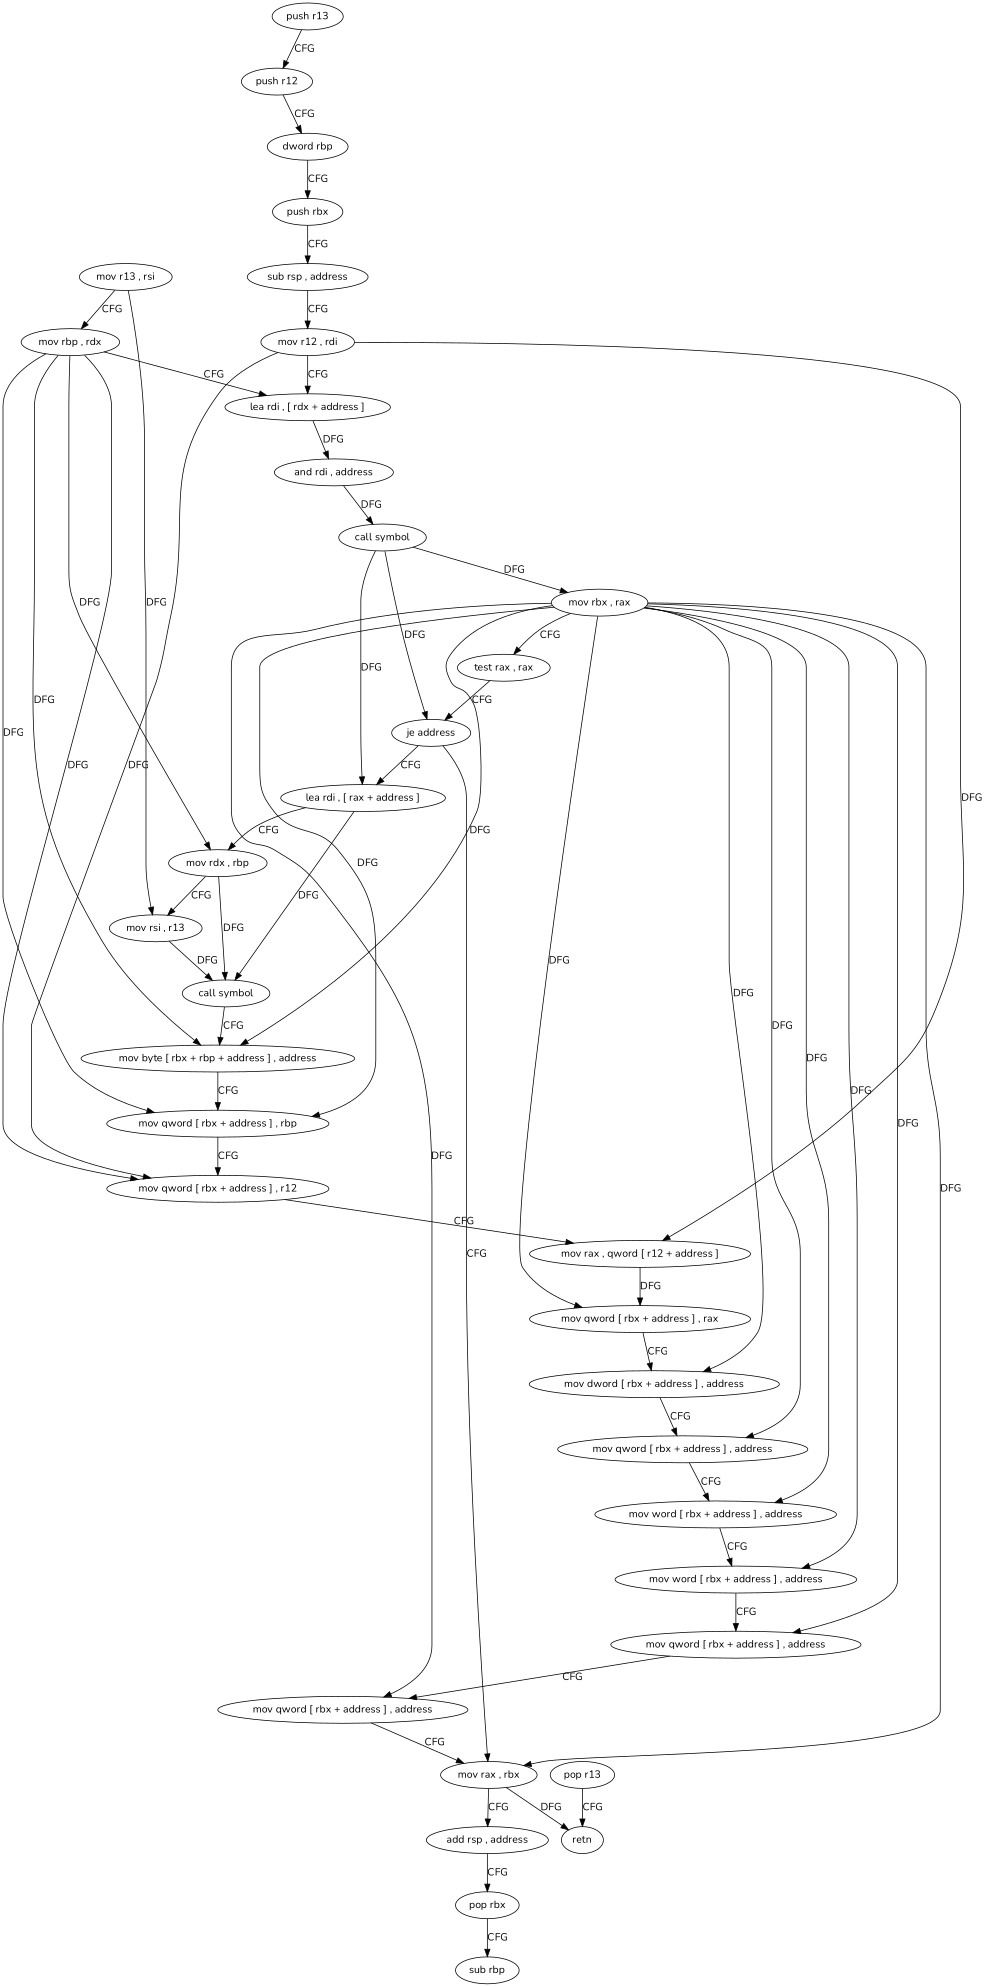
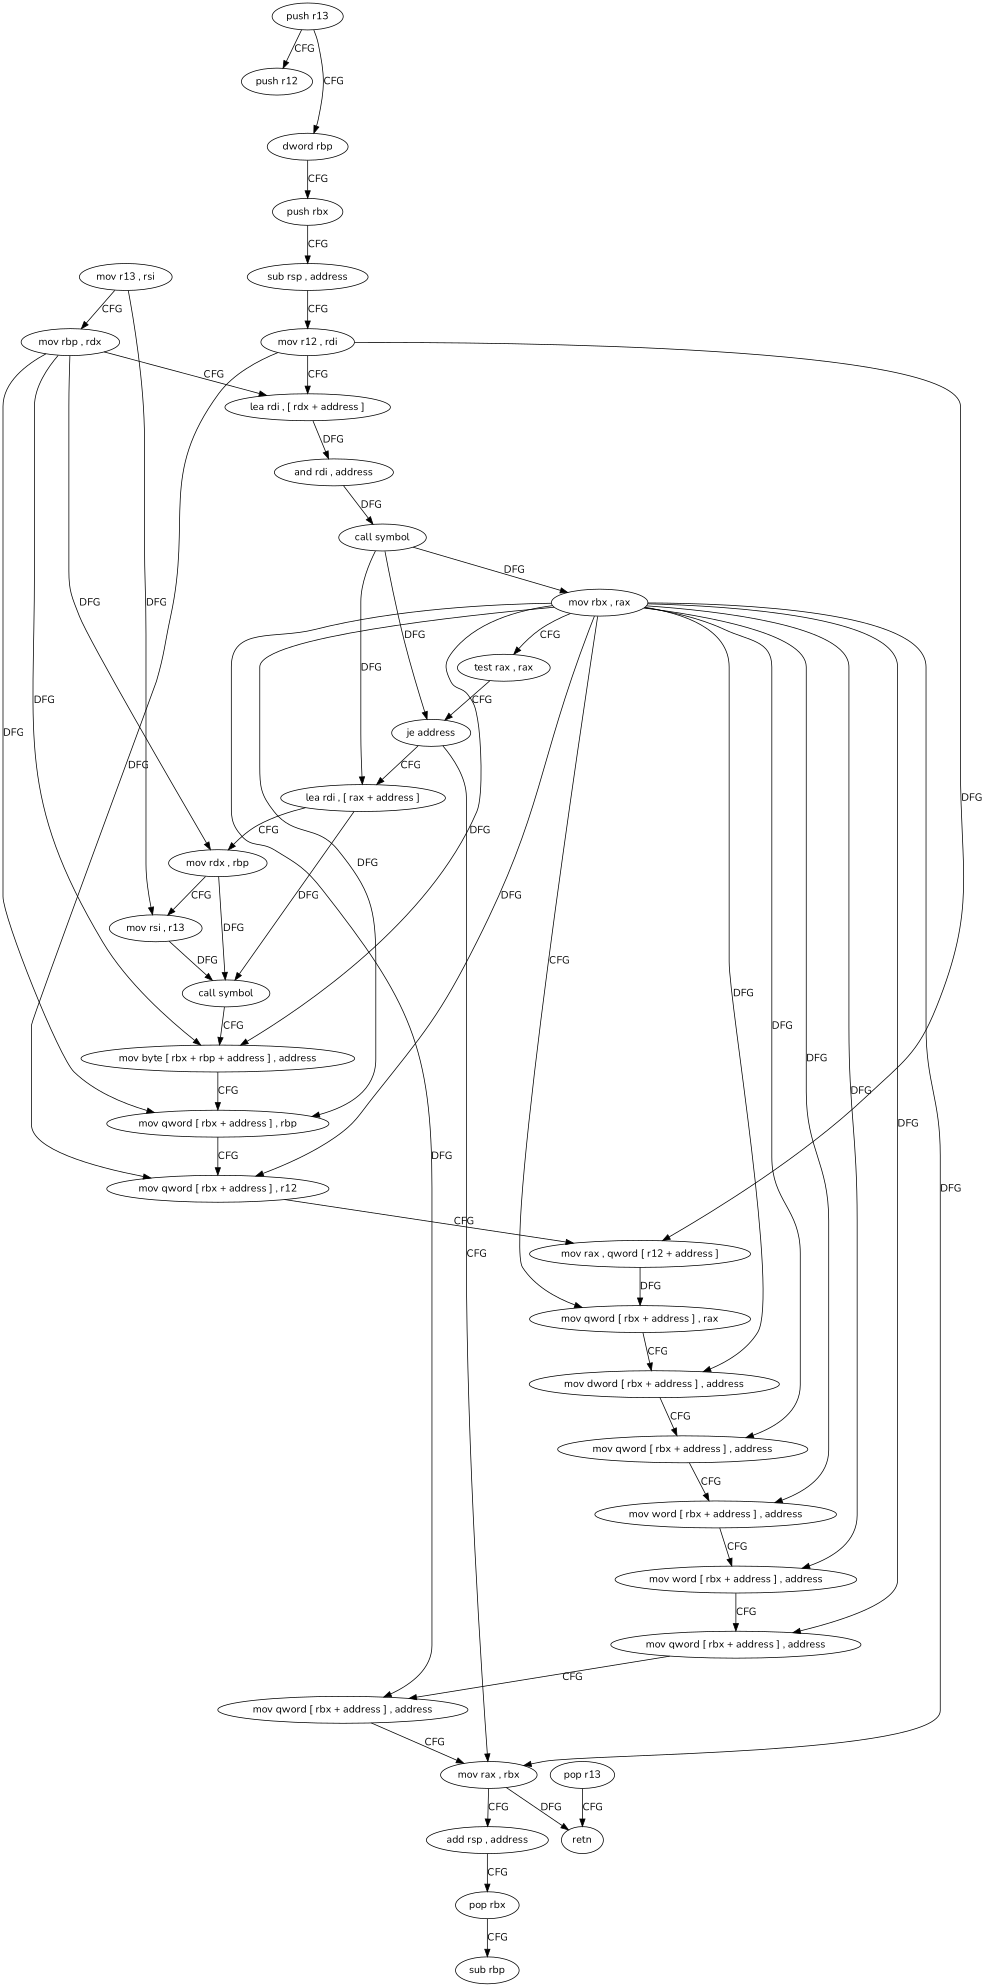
edge "push r12" -> "dword rbp": now "push r13" -> "dword rbp"
edge "mov rbp , rdx" -> "mov qword [ rbx + address ] , r12": now "mov rbx , rax" -> "mov qword [ rbx + address ] , r12"
edge "mov rbx , rax" -> "mov qword [ rbx + address ] , rax": label "DFG" -> "CFG"
